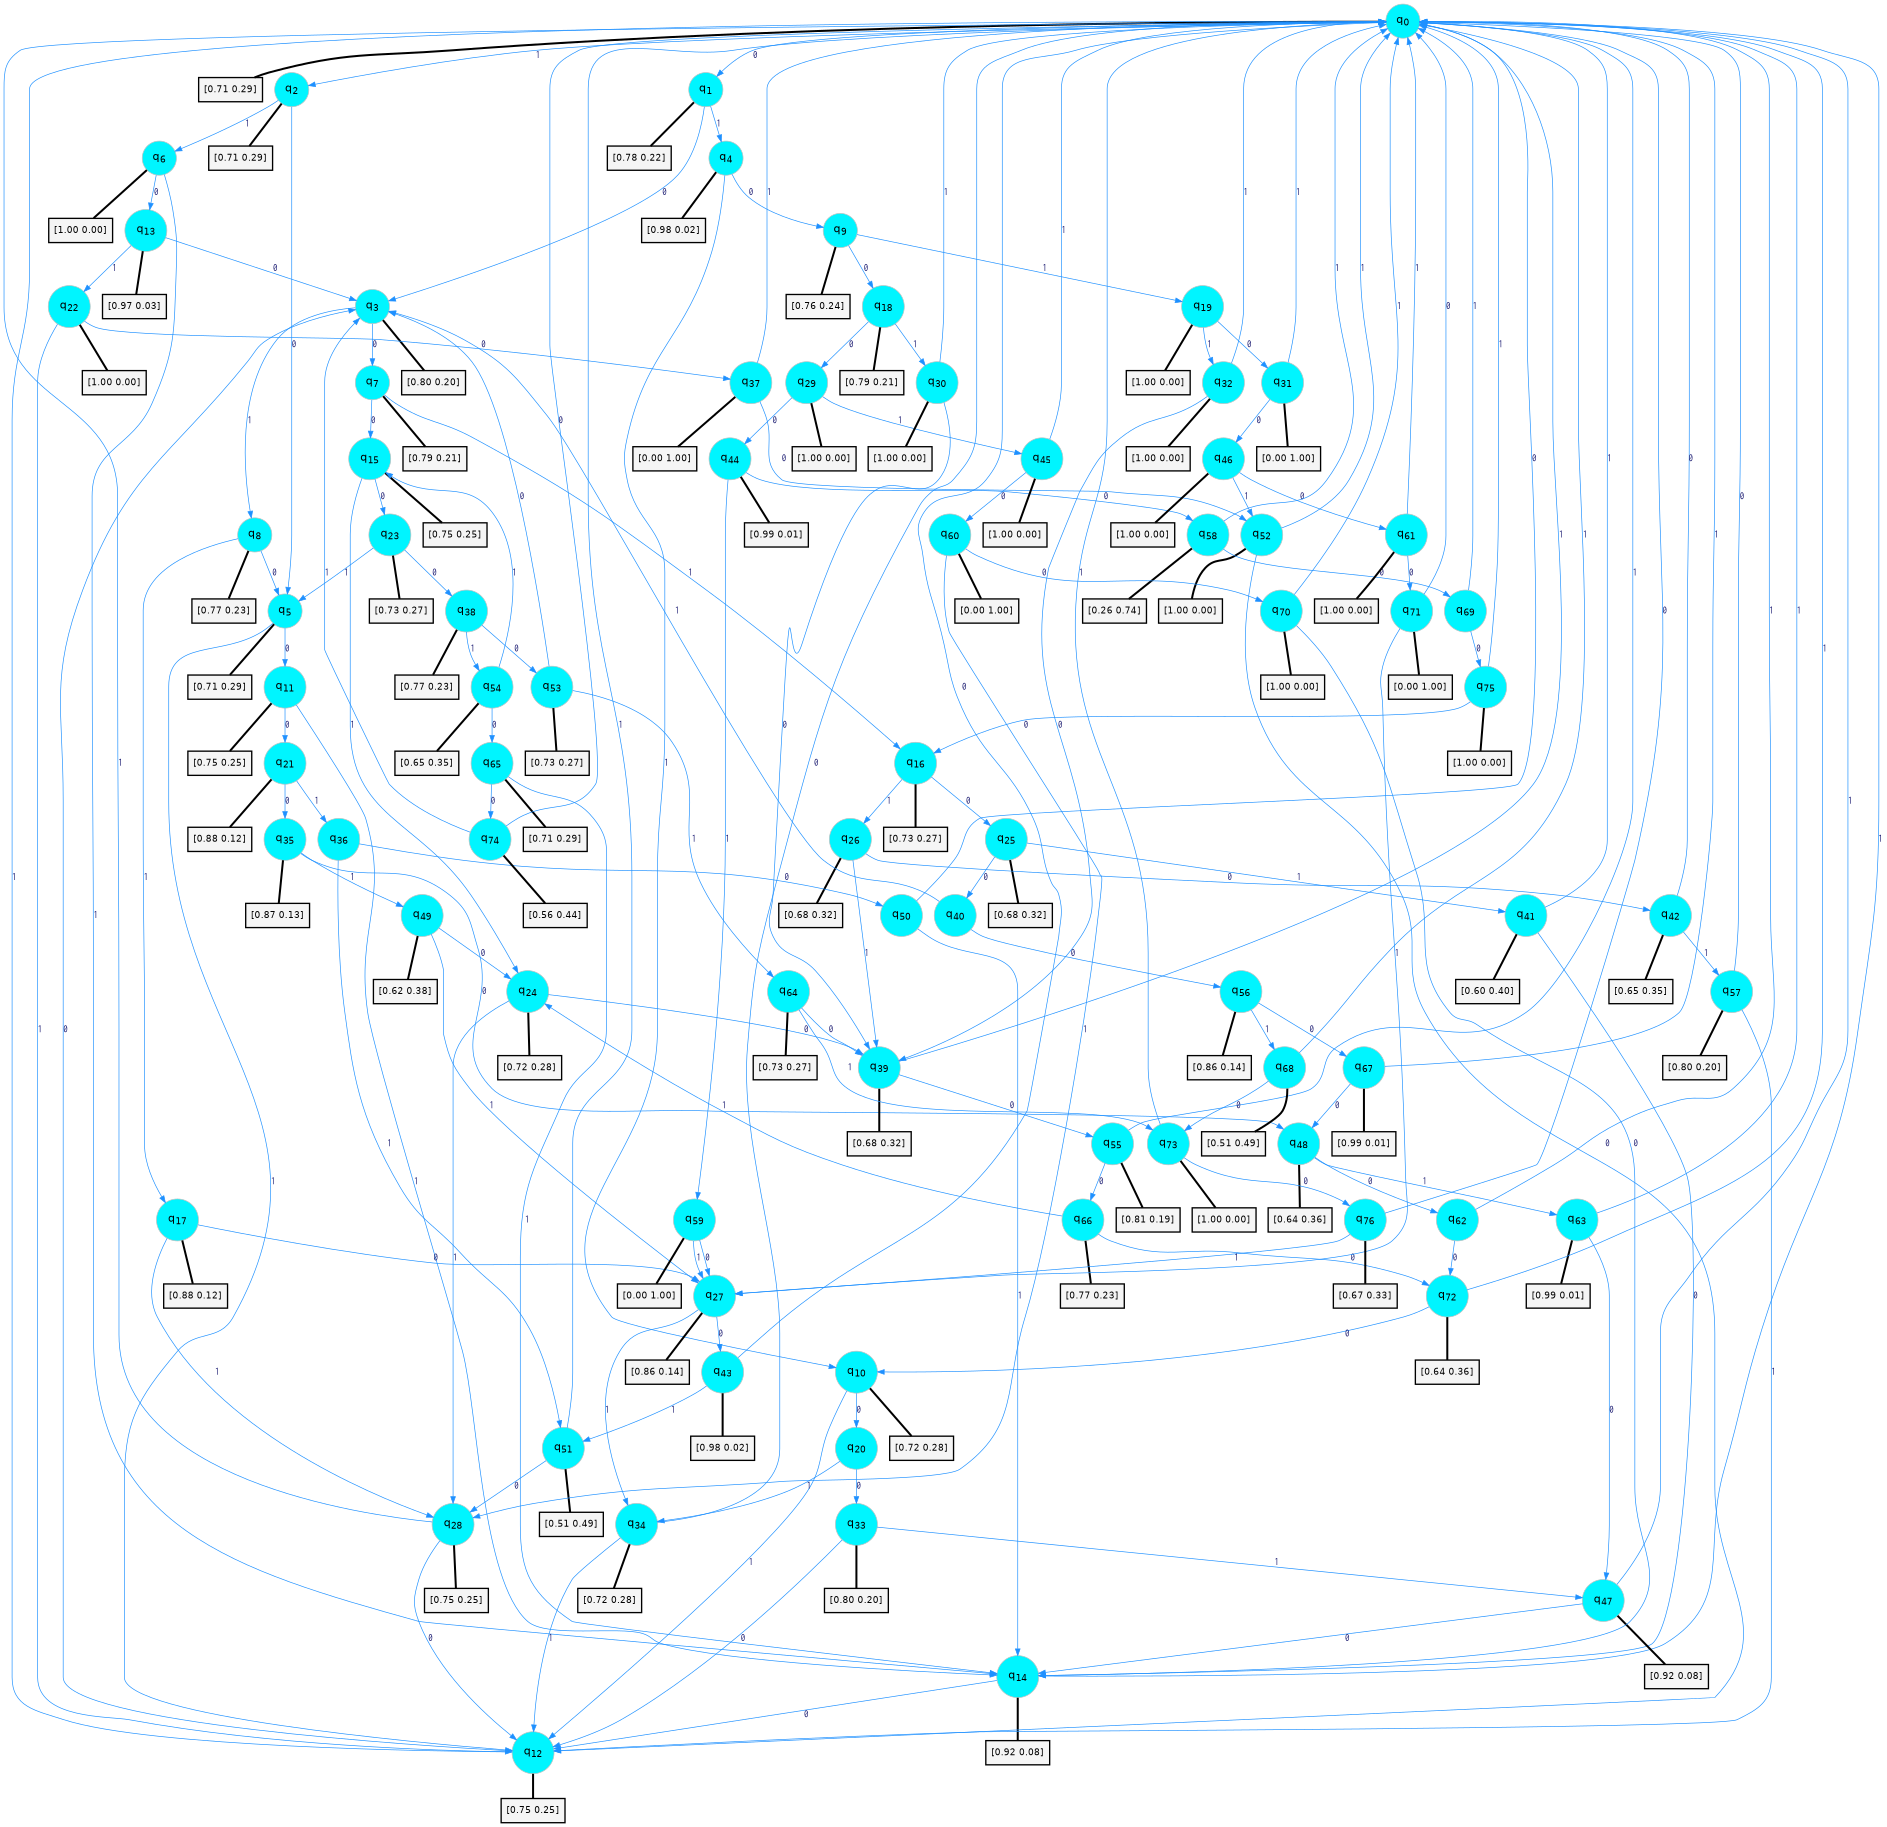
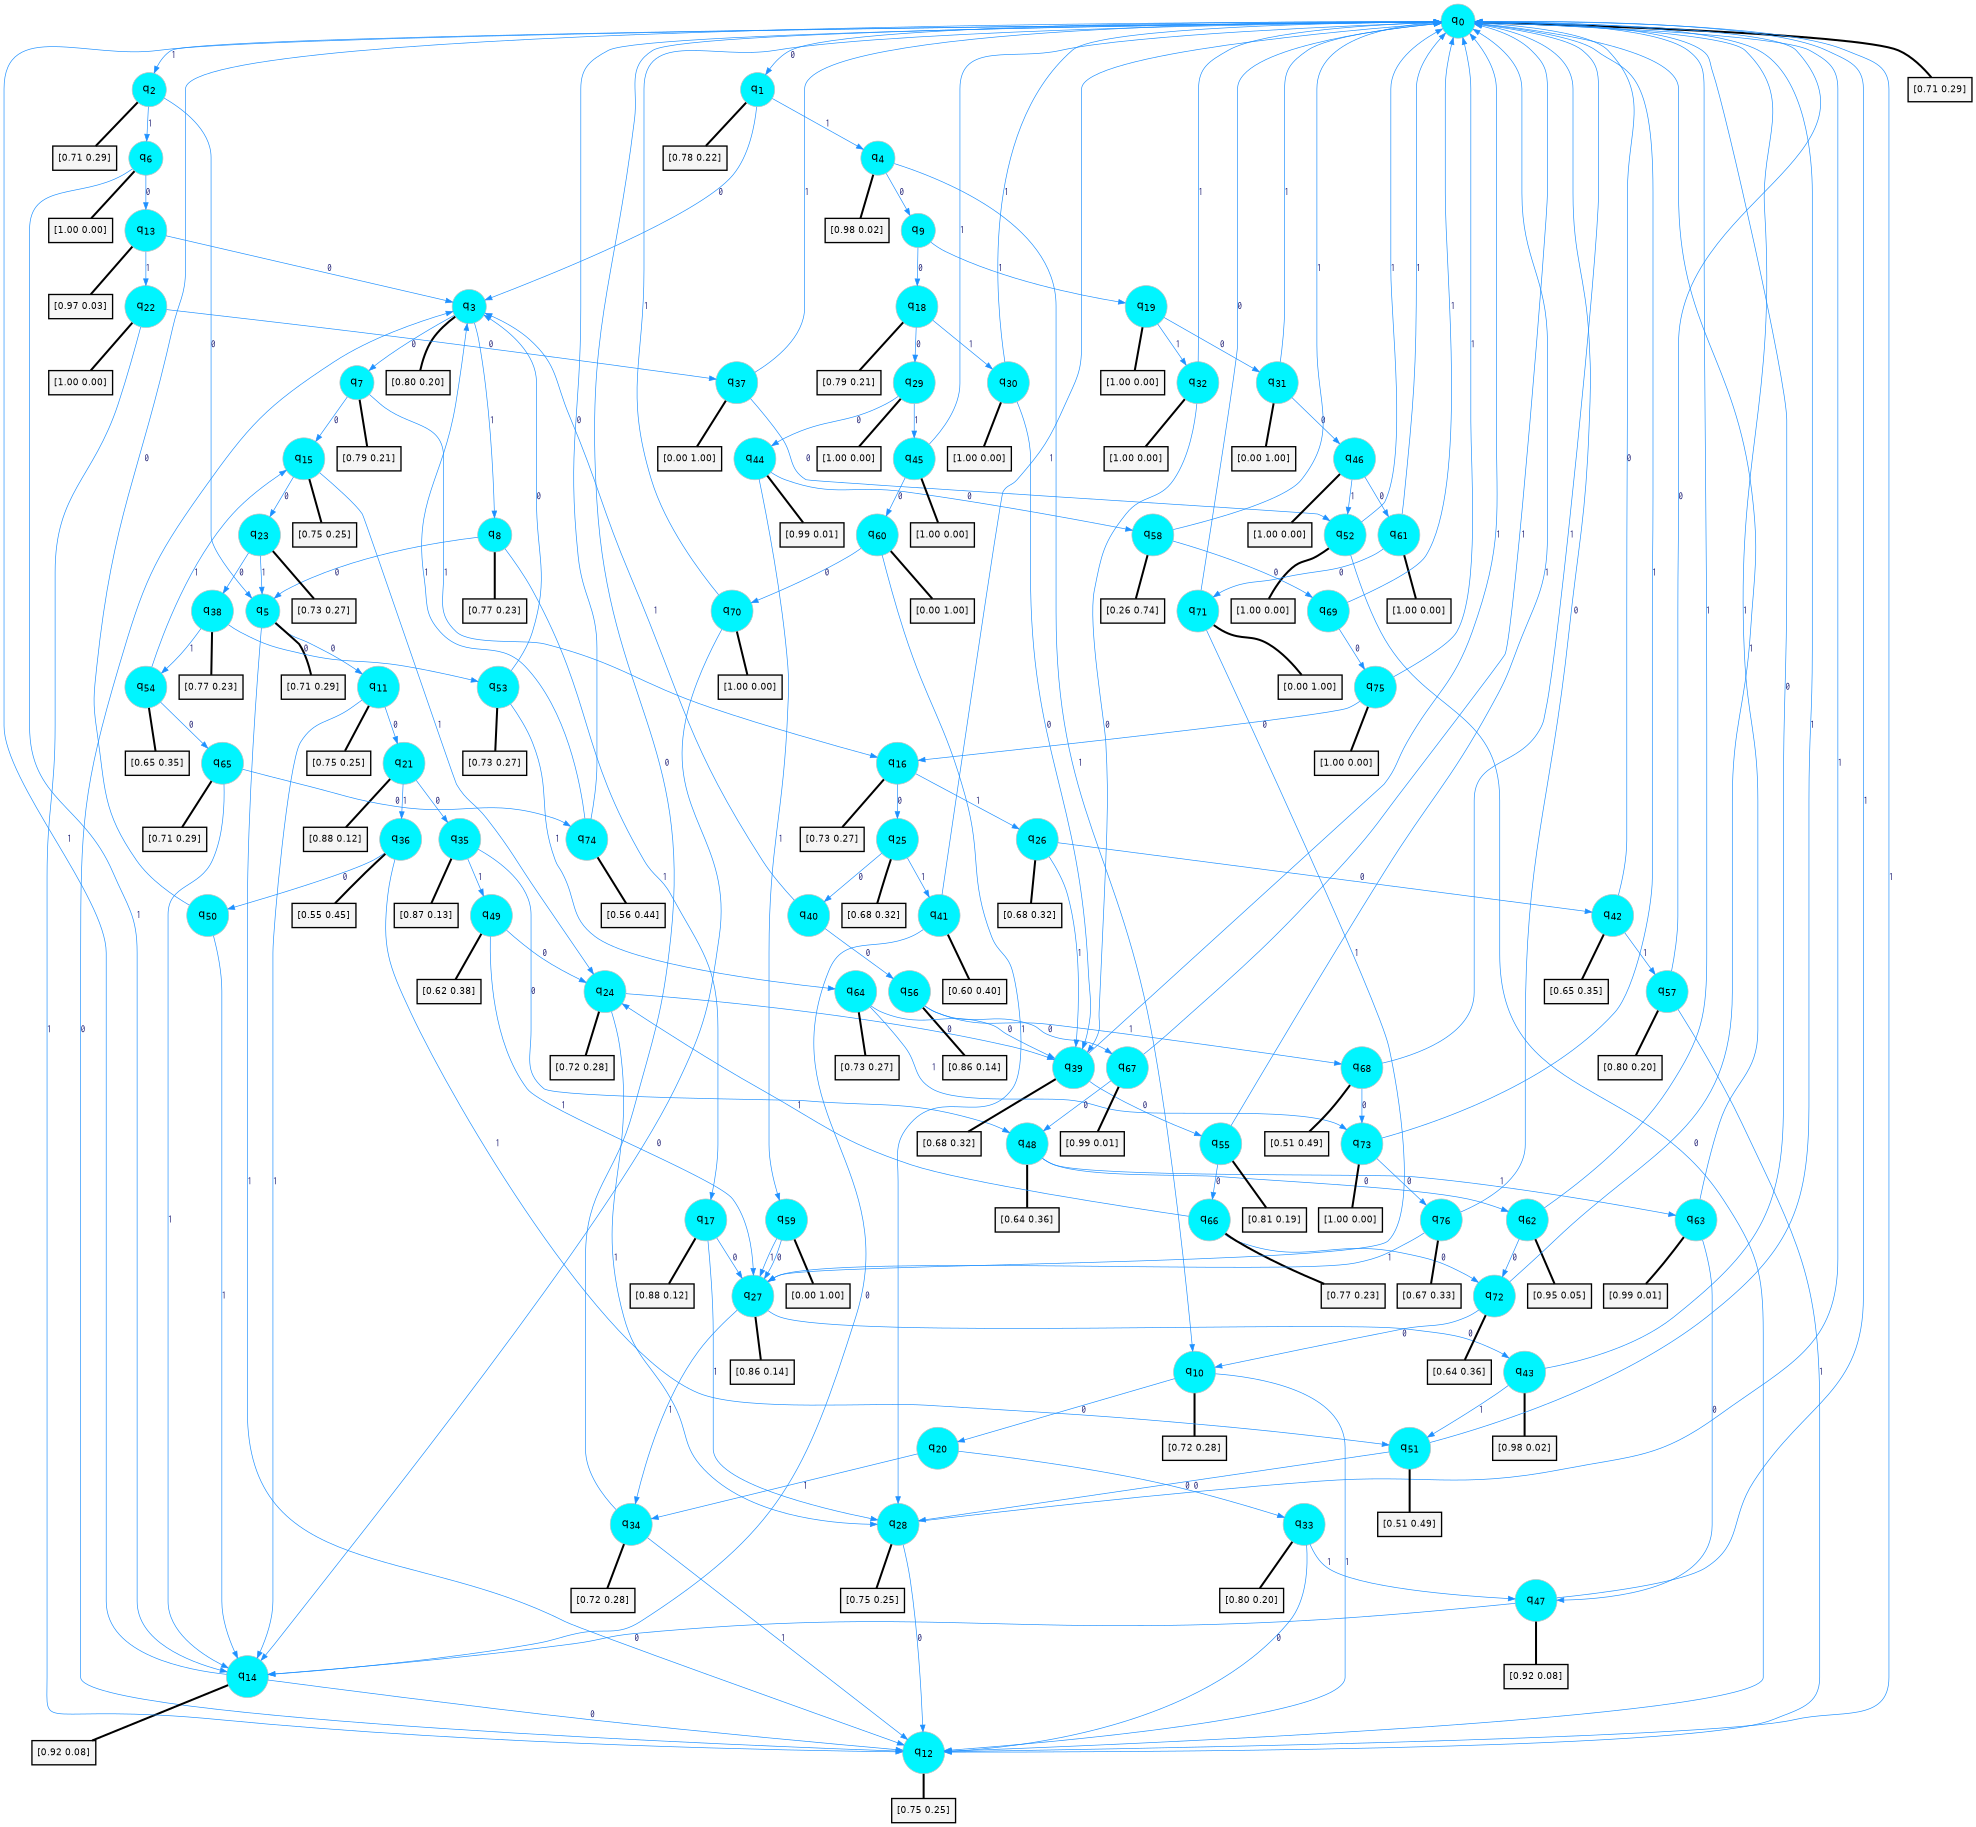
node "[0.76 0.24]": removed
node "[0.55 0.45]": added
node "[0.95 0.05]": added
